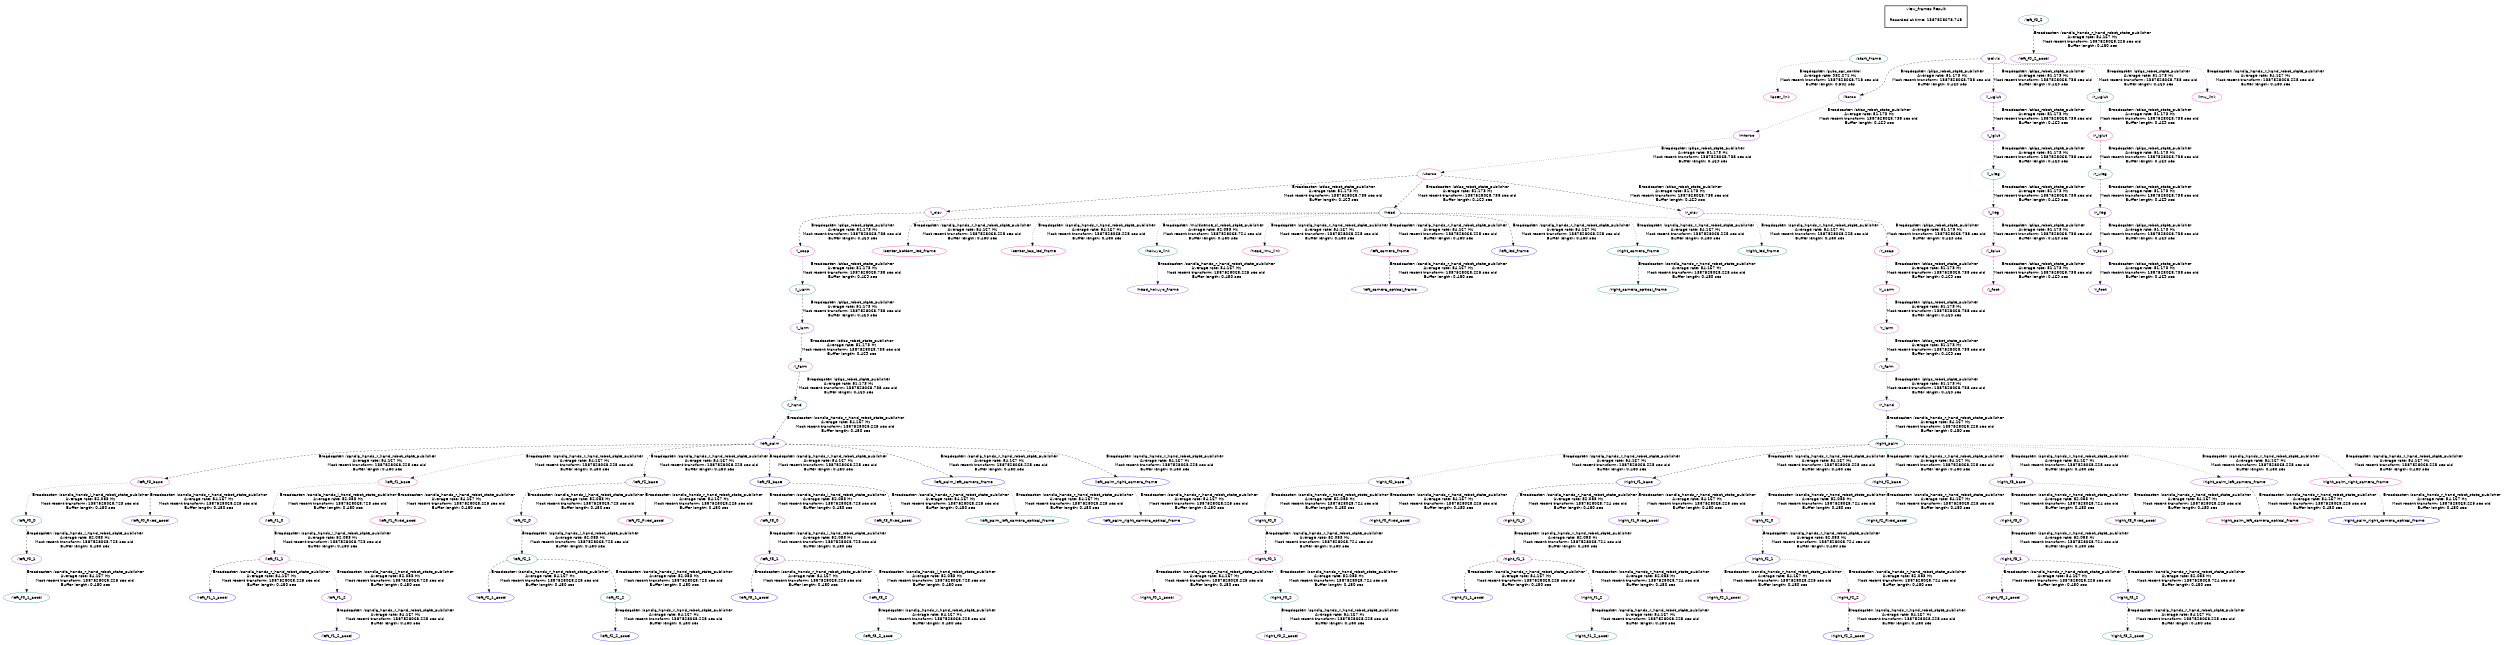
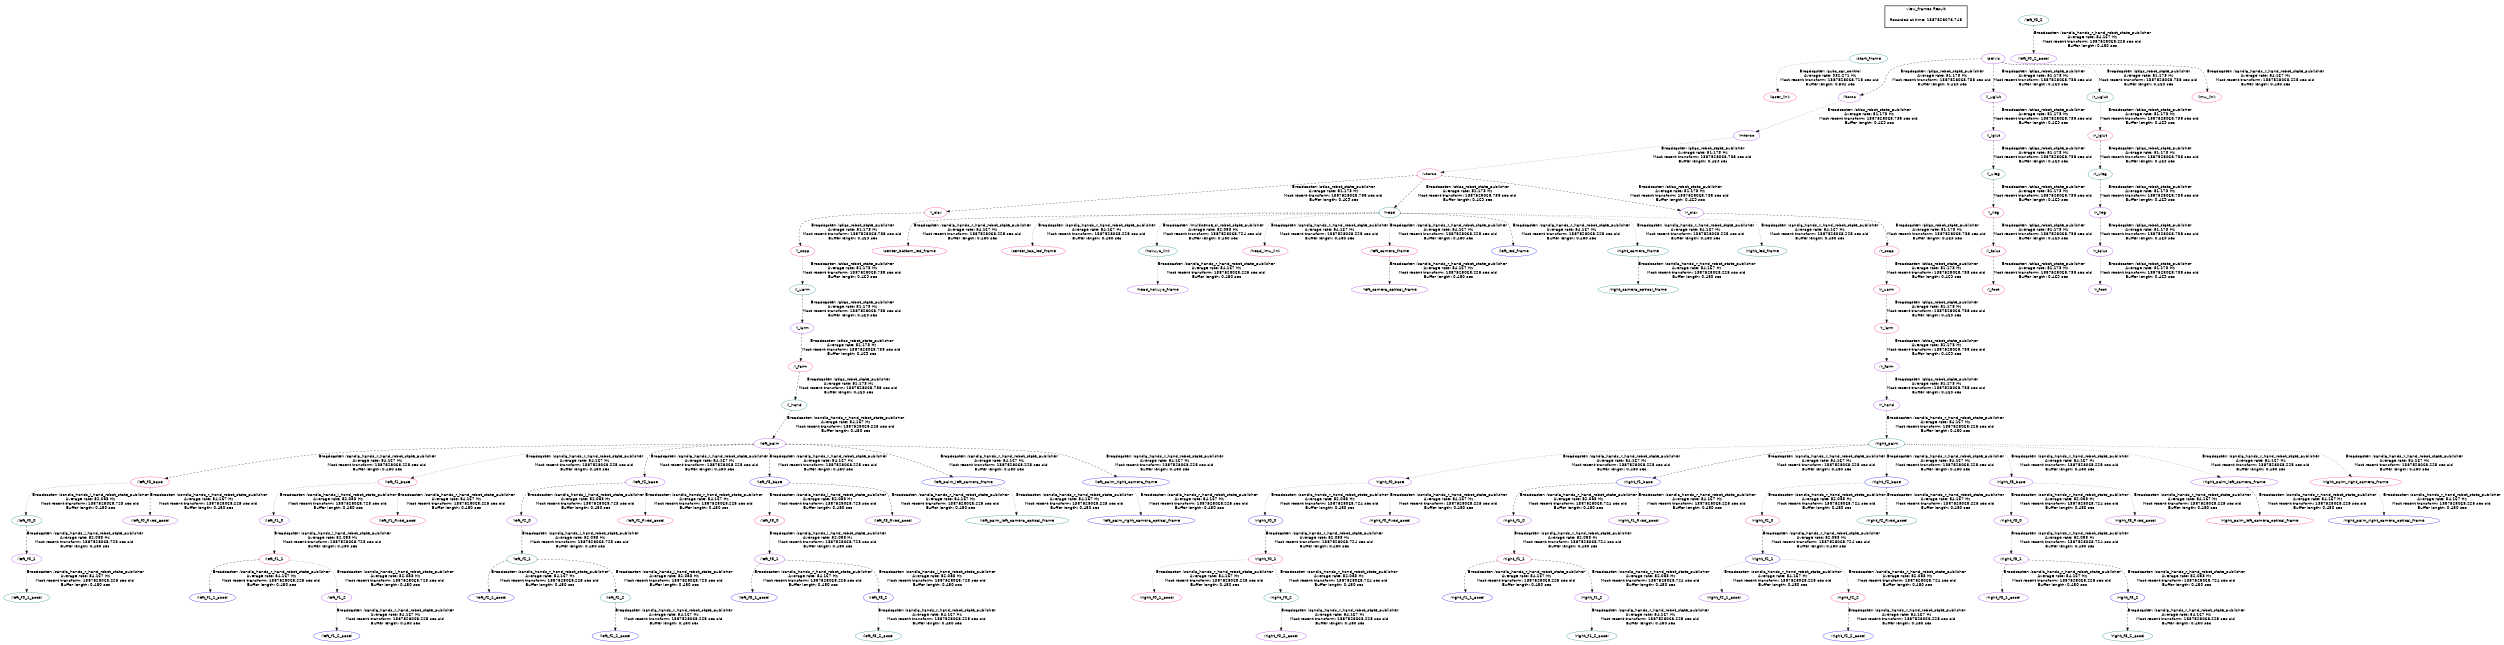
edge "/pelvis" -> "/imu_link": style dotted -> dashed
